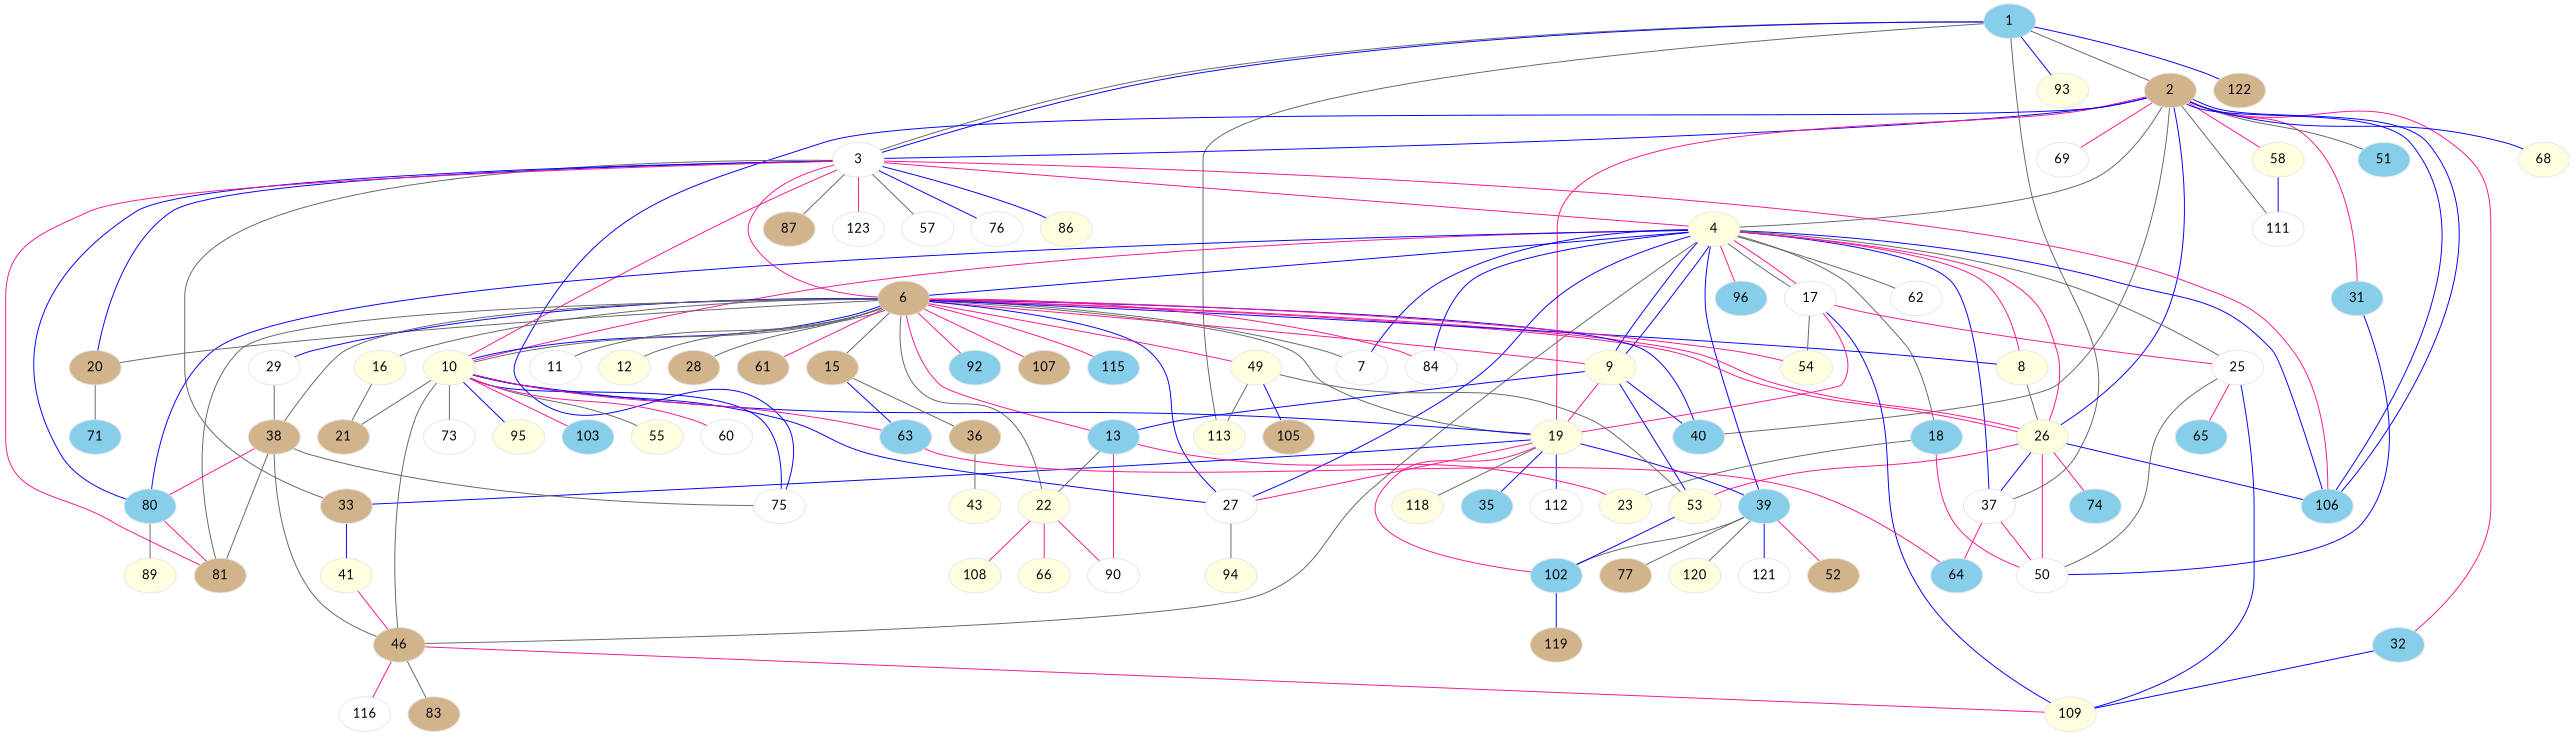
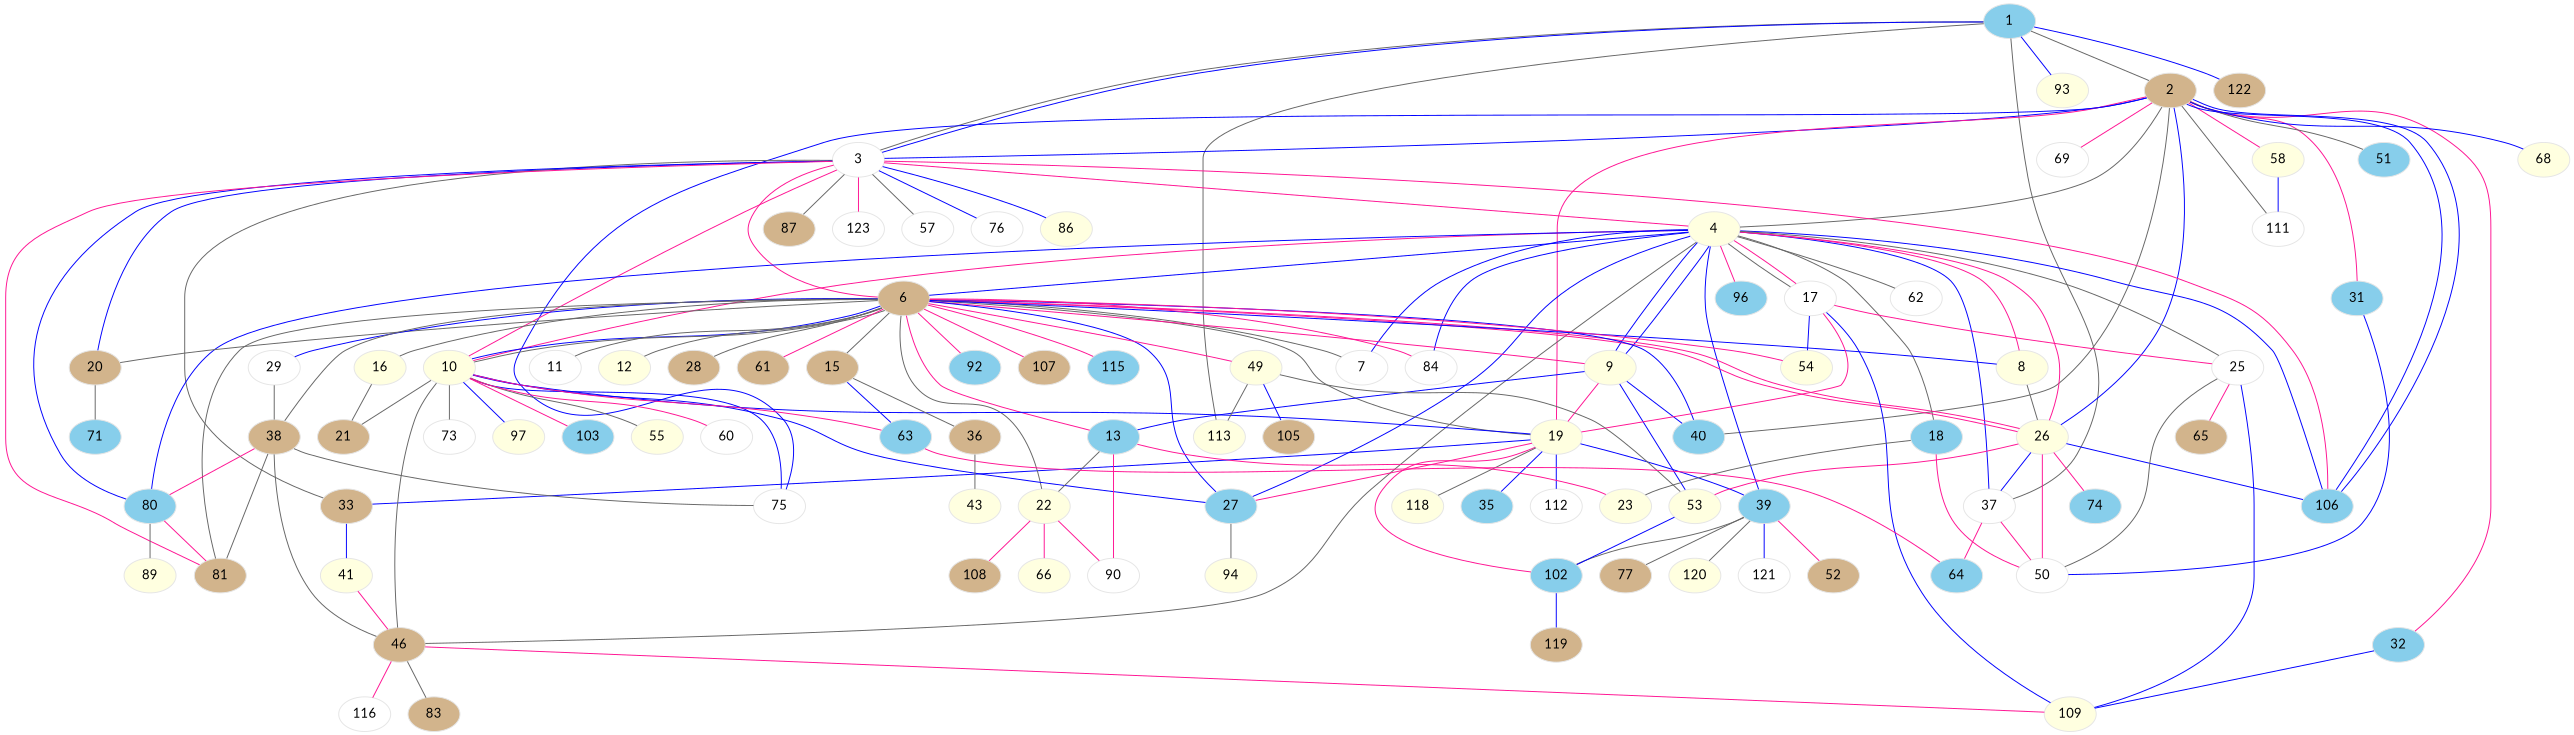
edge "17" -- "54": color gray40 -> blue
node "95": label "95" -> "97"
node "65": fillcolor skyblue -> tan
node "27": fillcolor white -> skyblue
node "108": fillcolor lightyellow -> tan
